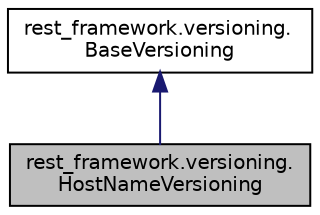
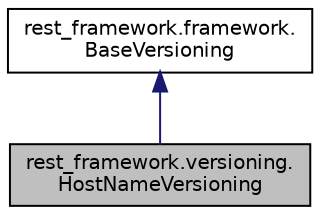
node "rest_framework.versioning. BaseVersioning": label "rest_framework.versioning. BaseVersioning" -> "rest_framework.framework. BaseVersioning"
